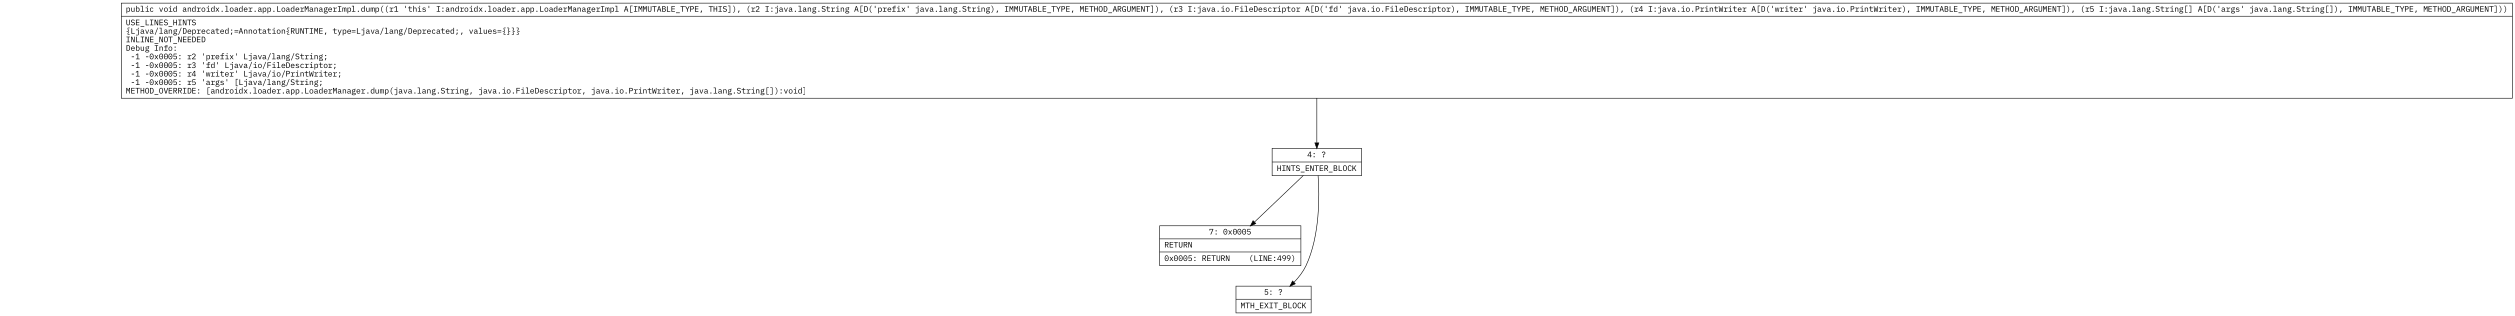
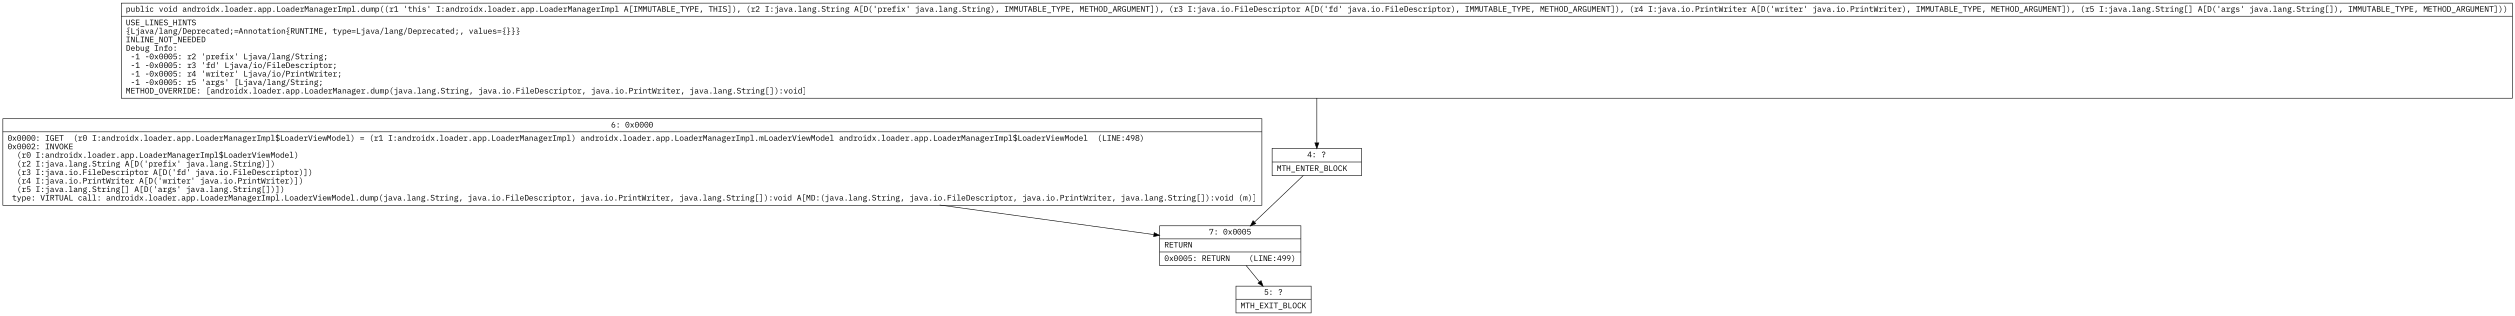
node "6: 0x0000": added
node "4: ?": text "HINTS_ENTER_BLOCK" -> "MTH_ENTER_BLOCK"
edge "4: ?" -> "5: ?": now "7: 0x0005" -> "5: ?"
